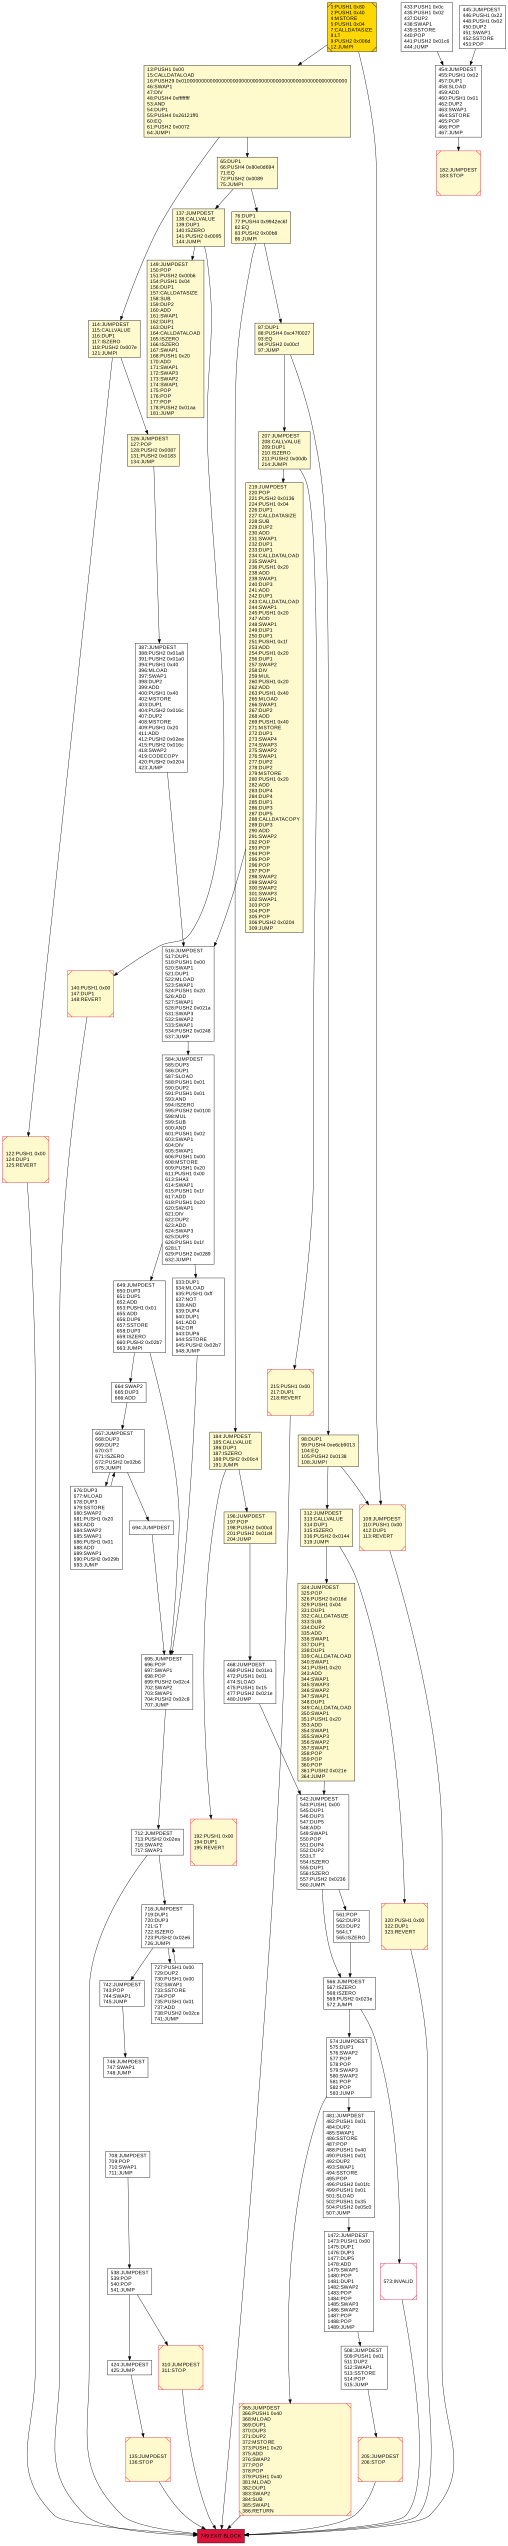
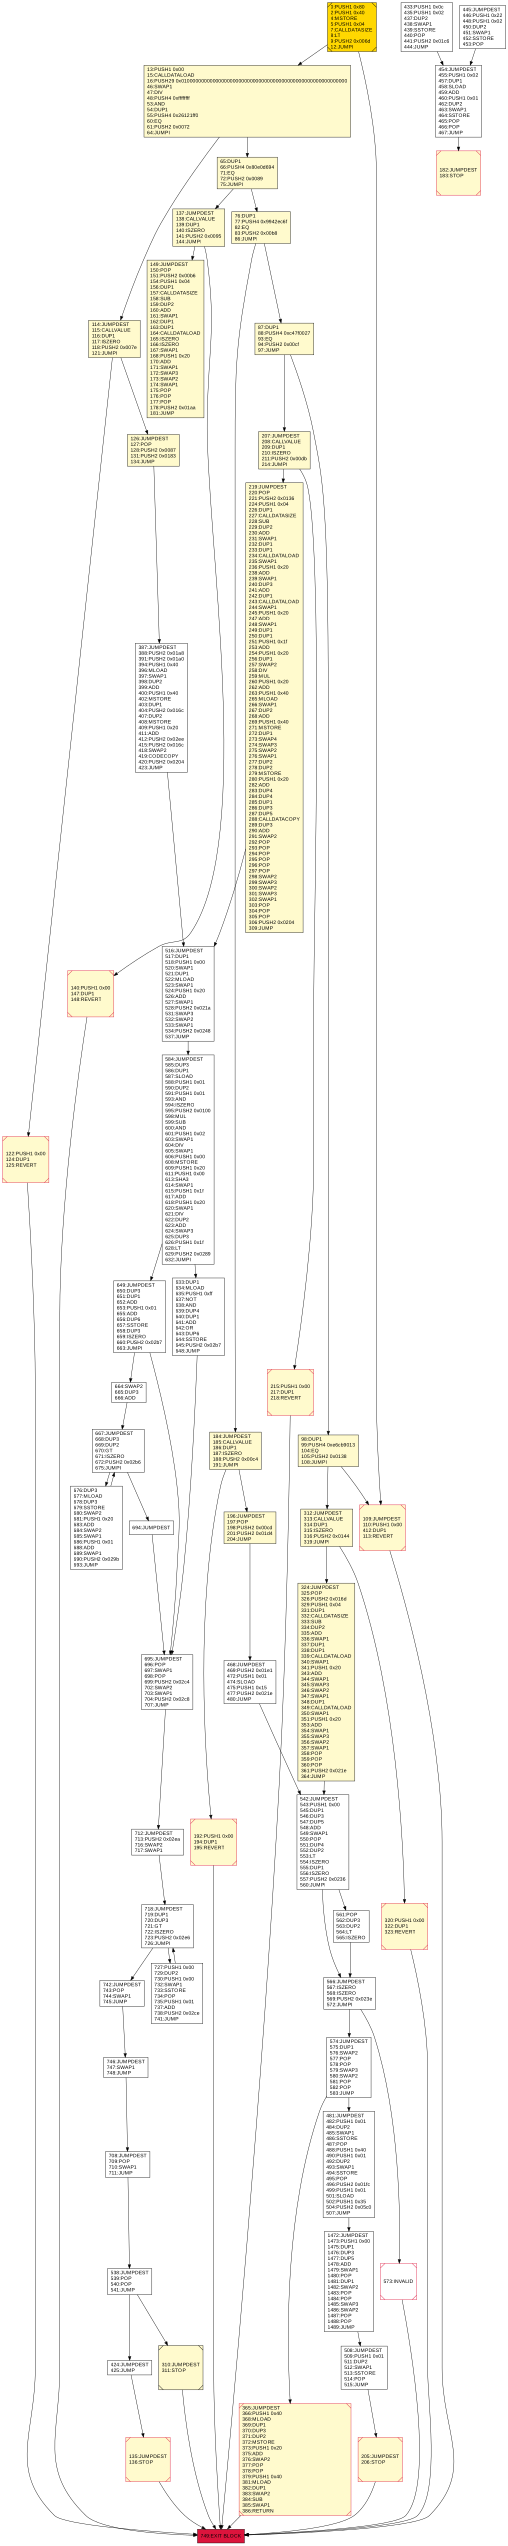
edge "746:JUMPDEST 747:SWAP1 748:JUMP" -> "708:JUMPDEST 709:POP 710:SWAP1 711:JUMP": added
edge "712:JUMPDEST 713:PUSH2 0x02ea 716:SWAP2 717:SWAP1" -> "749:EXIT BLOCK": now "192:PUSH1 0x00 194:DUP1 195:REVERT" -> "749:EXIT BLOCK"
node "310:JUMPDEST 311:STOP": color crimson -> black
